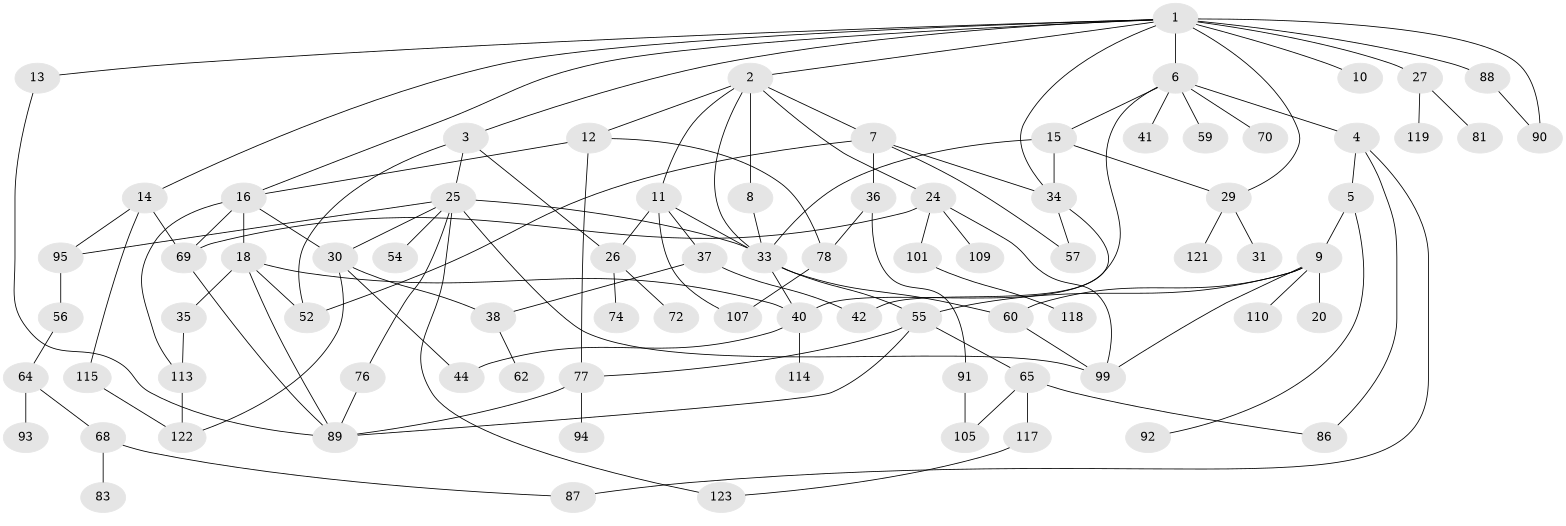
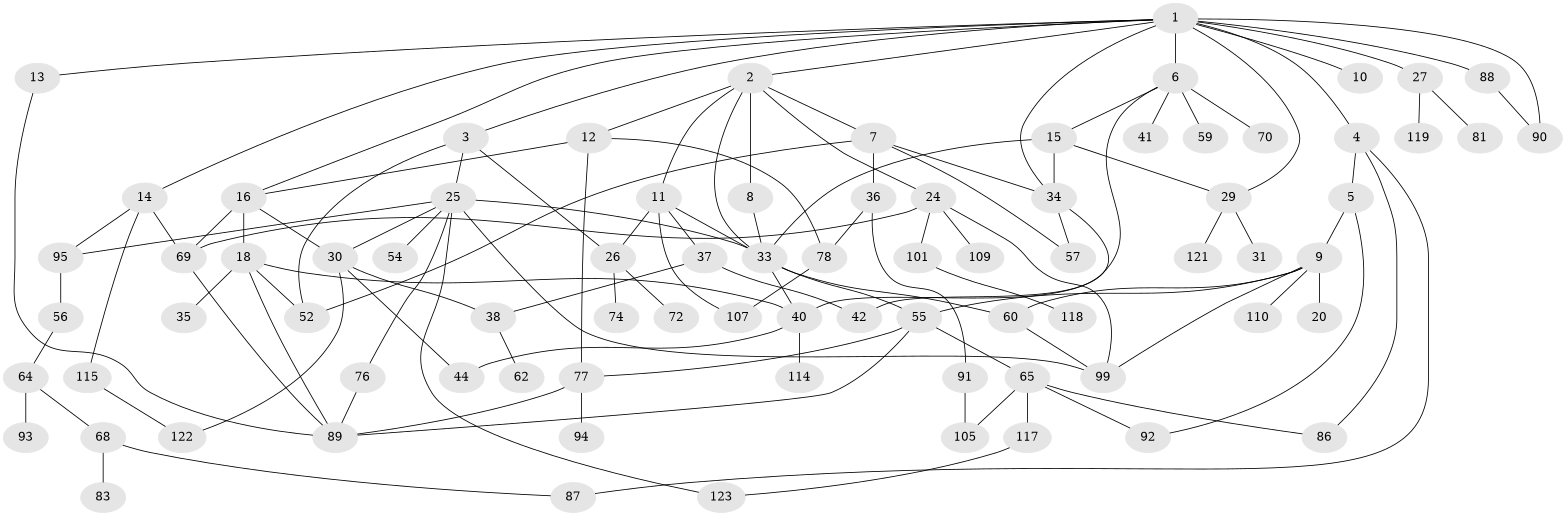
edge "6" -- "4": now "1" -- "4"
node "113": removed
edge "65" -- "92": added
